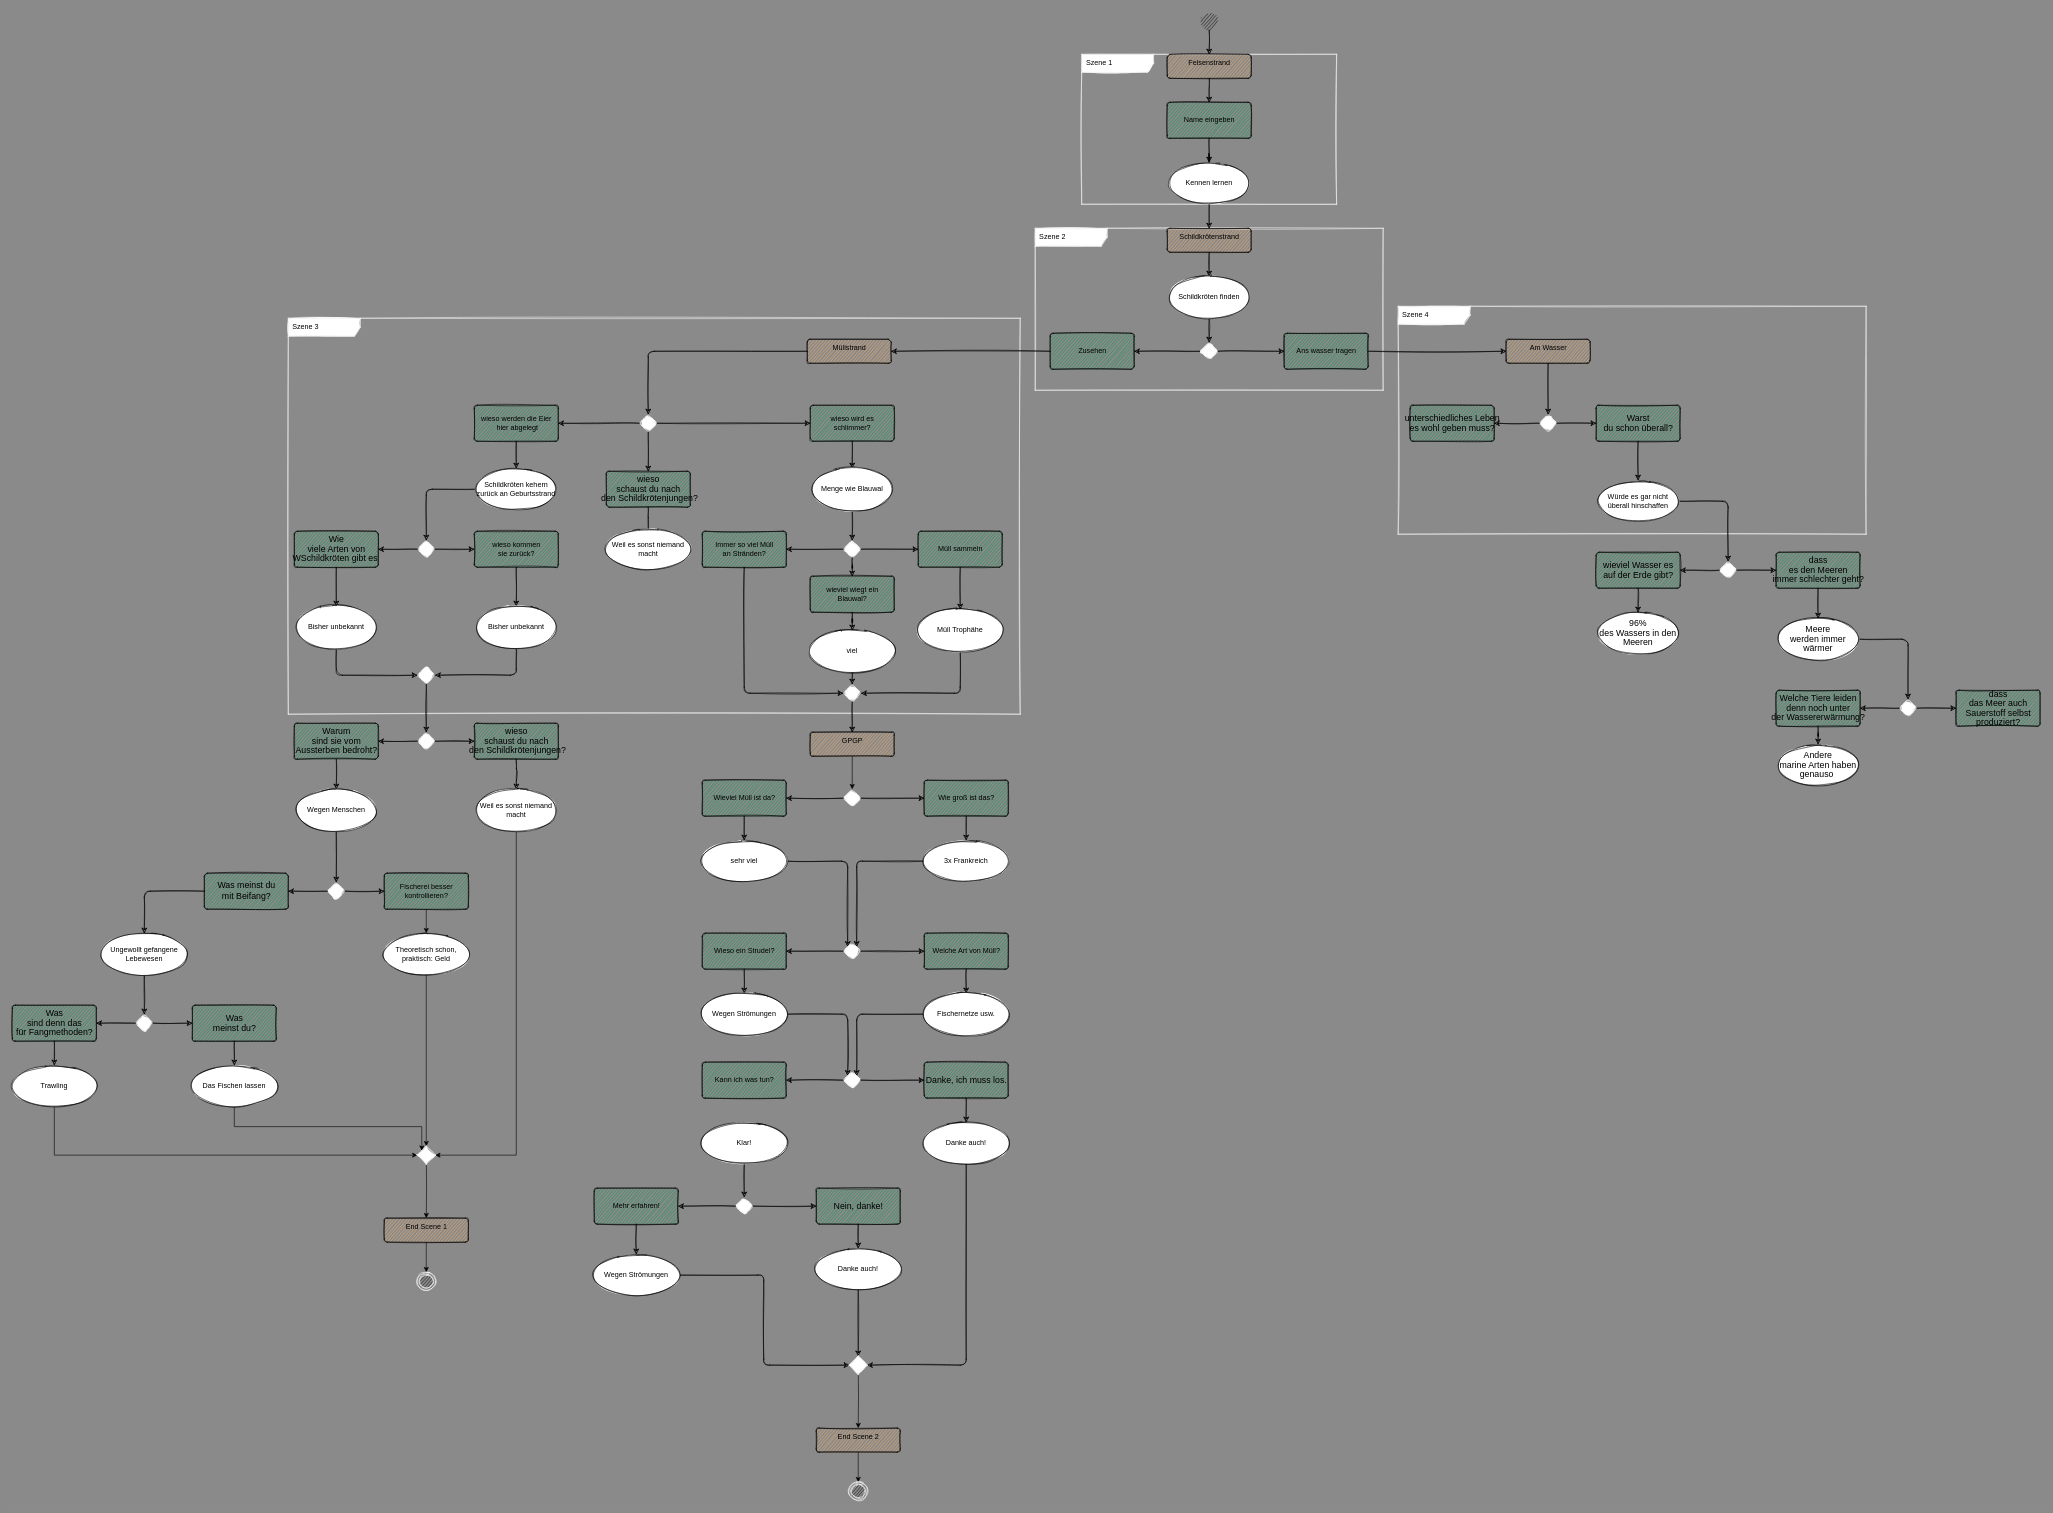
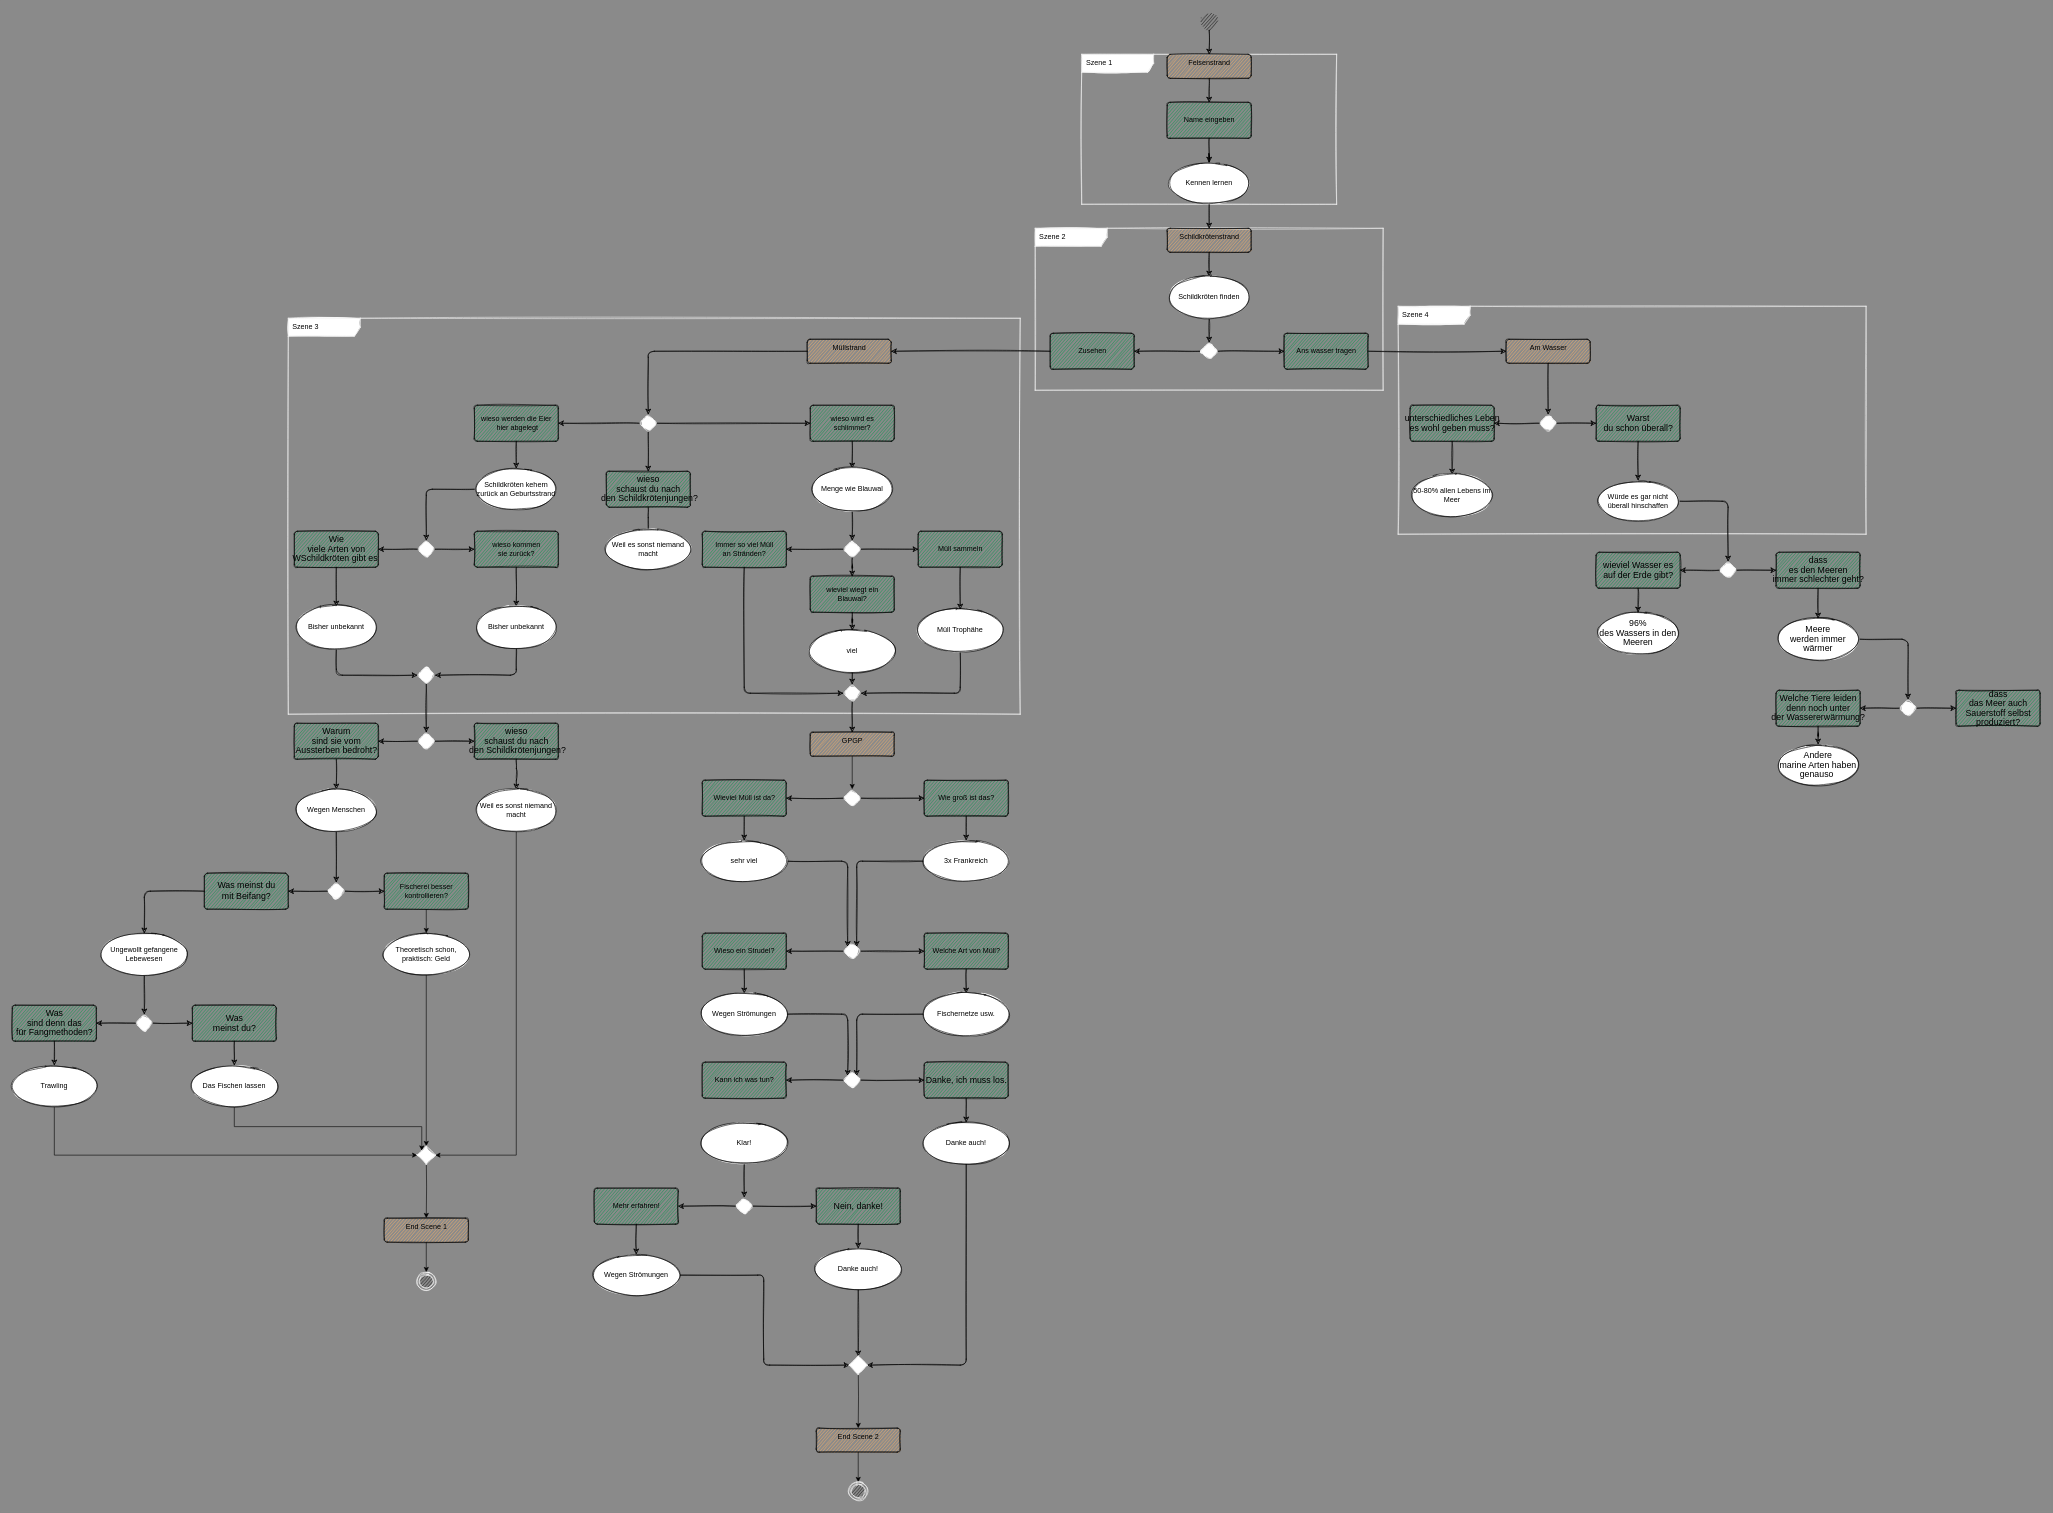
edge "unterschiedliches Leben es wohl geben muss?" -> "50-80% allen Lebens im Meer": added
node "50-80% allen Lebens im Meer": added
